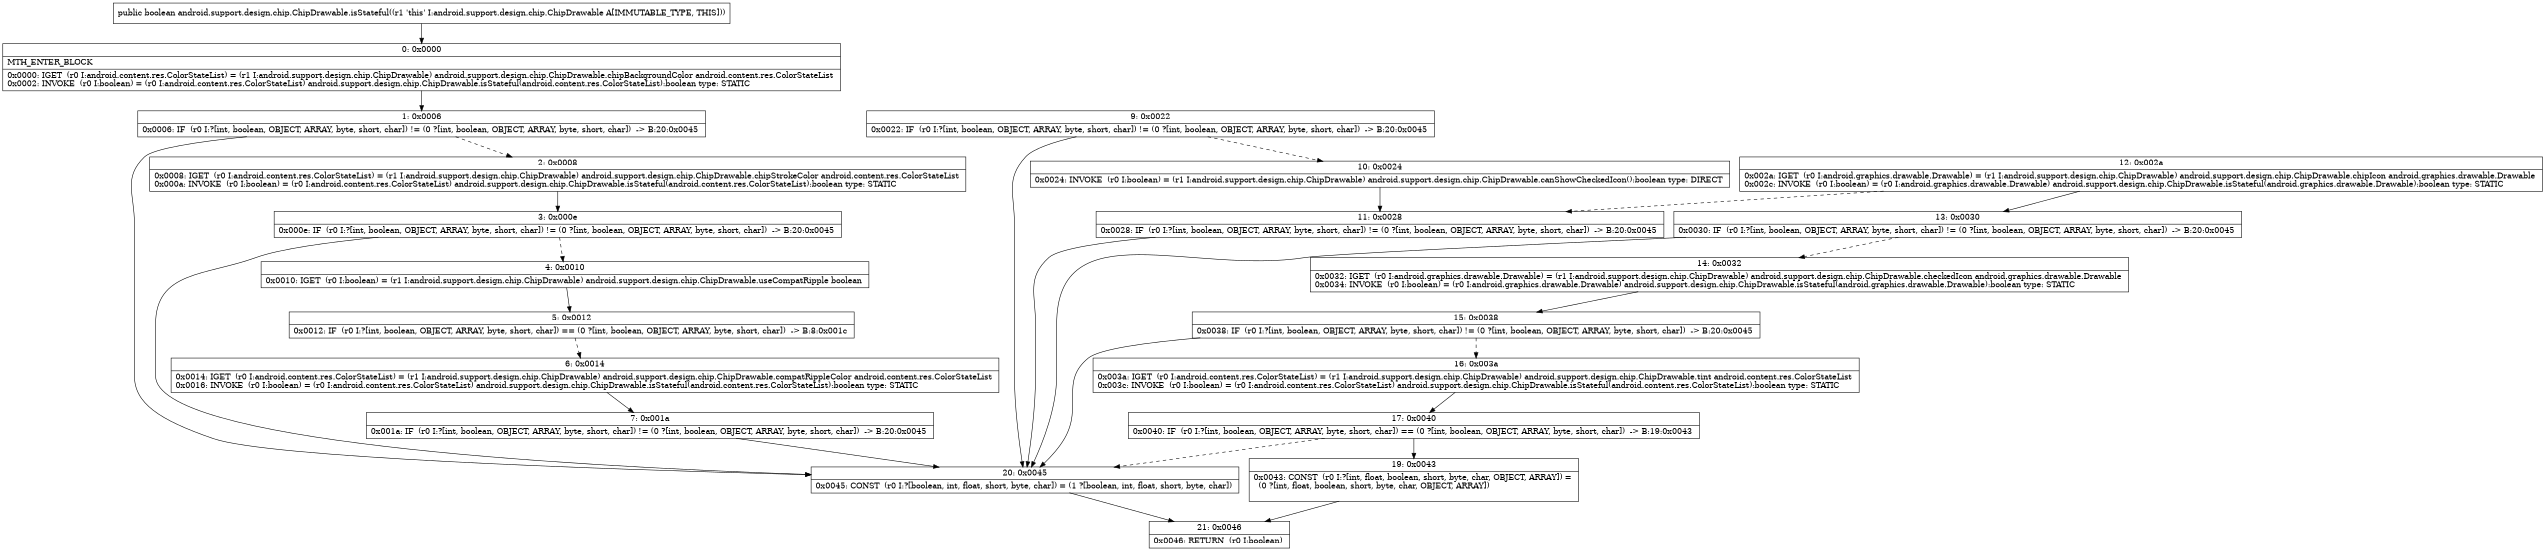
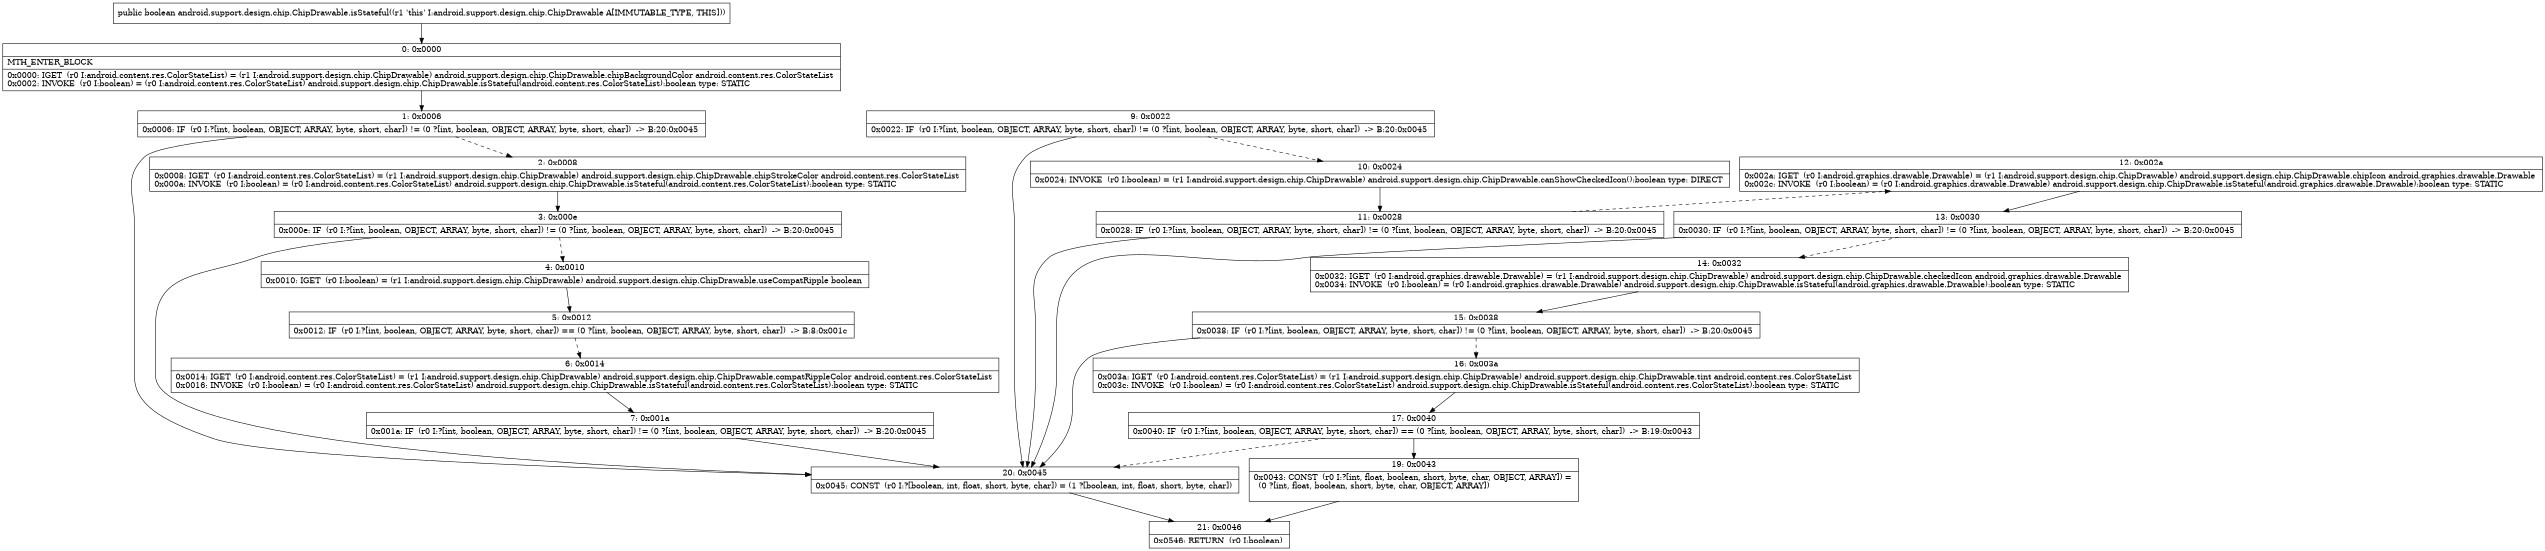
edge "12: 0x002a" -> "11: 0x0028": reversed
node "21: 0x0046": text "0x0046: RETURN  (r0 I:boolean)" -> "0x0546: RETURN  (r0 I:boolean)"
